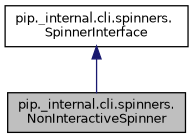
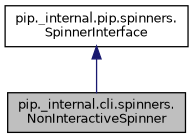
node "pip._internal.cli.spinners. SpinnerInterface": label "pip._internal.cli.spinners. SpinnerInterface" -> "pip._internal.pip.spinners. SpinnerInterface"
